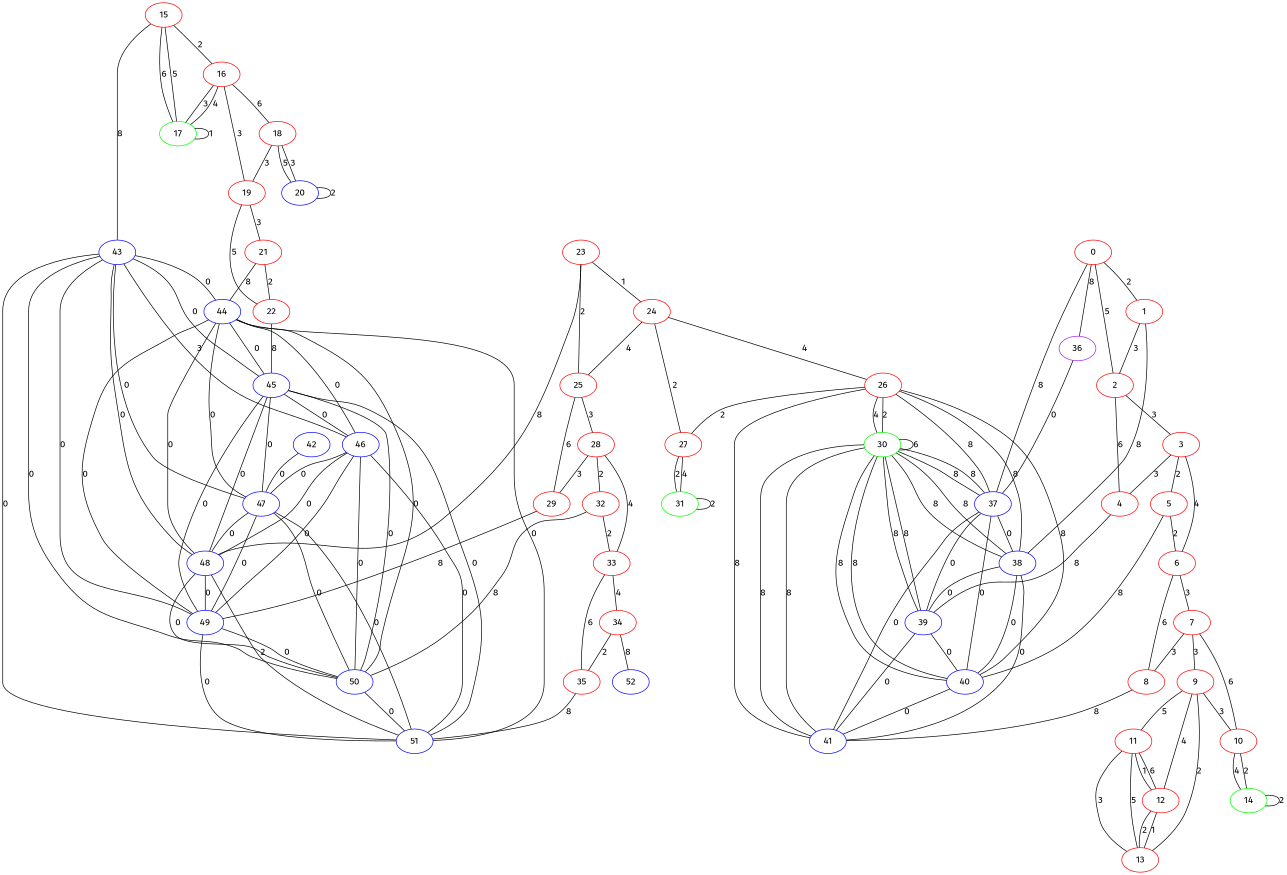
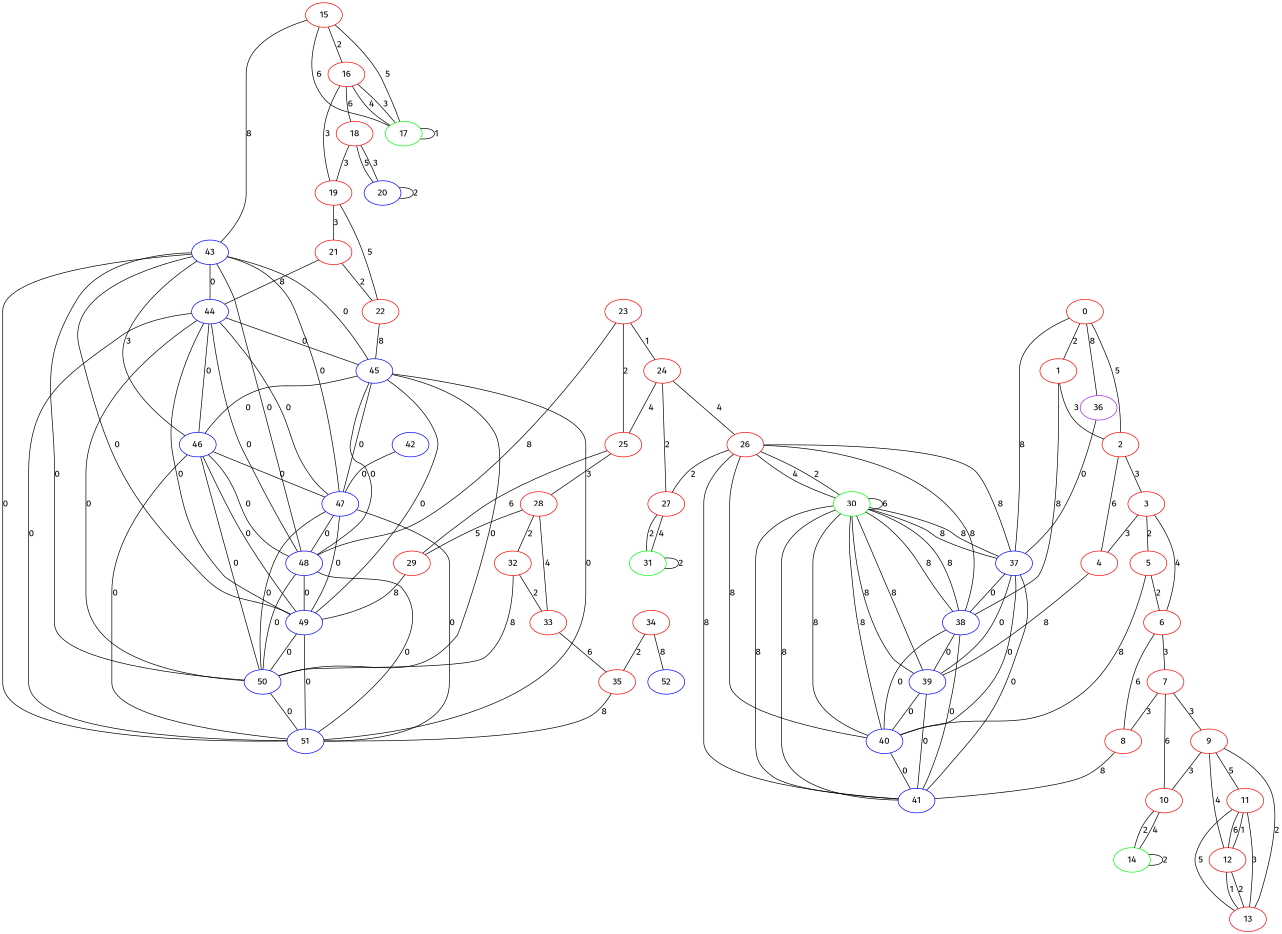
edge "28" -- "29": label "3" -> "5"
edge "33" -- "34": removed, label "4"
edge "48" -- "51": label "2" -> "0"
